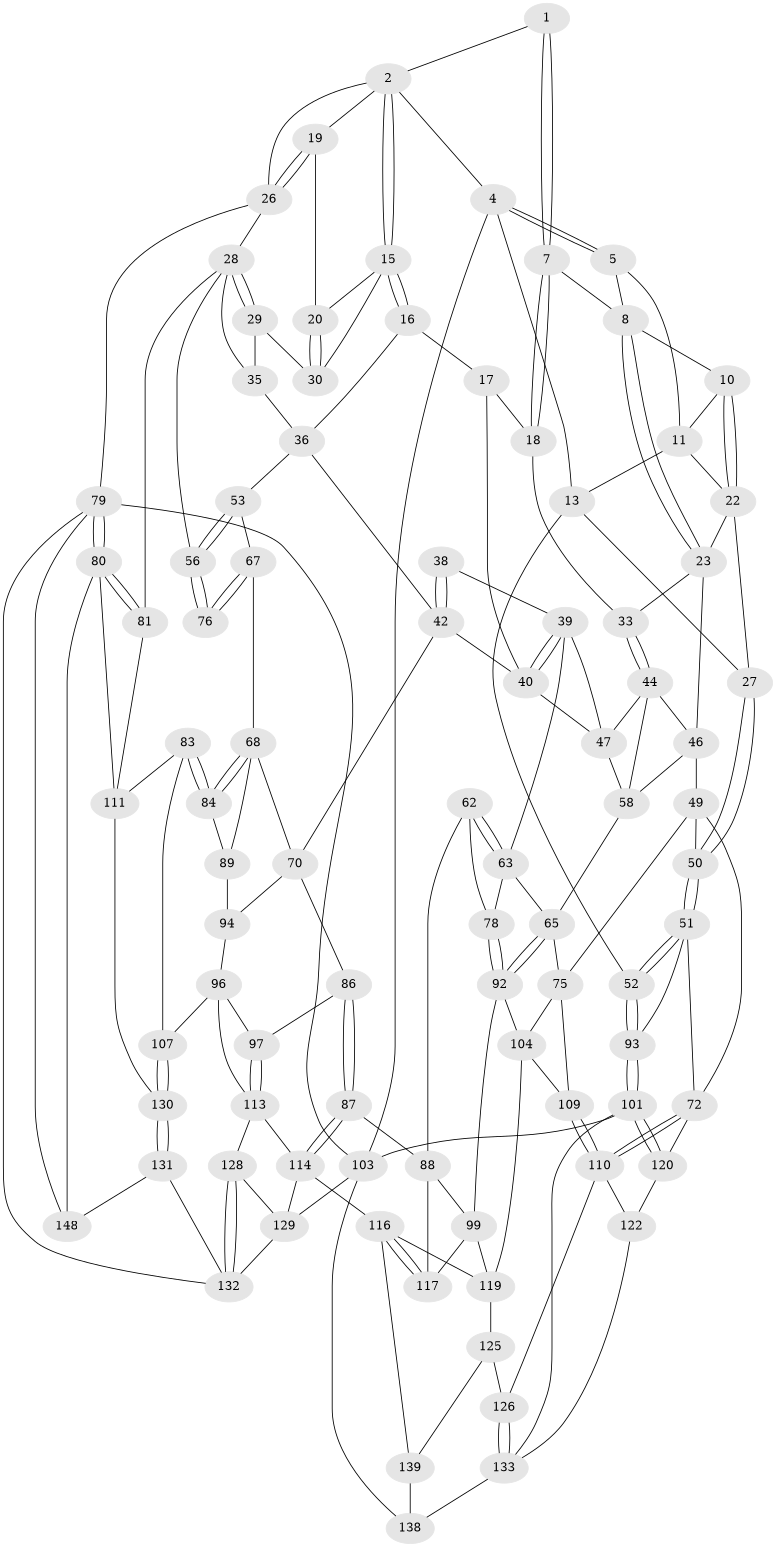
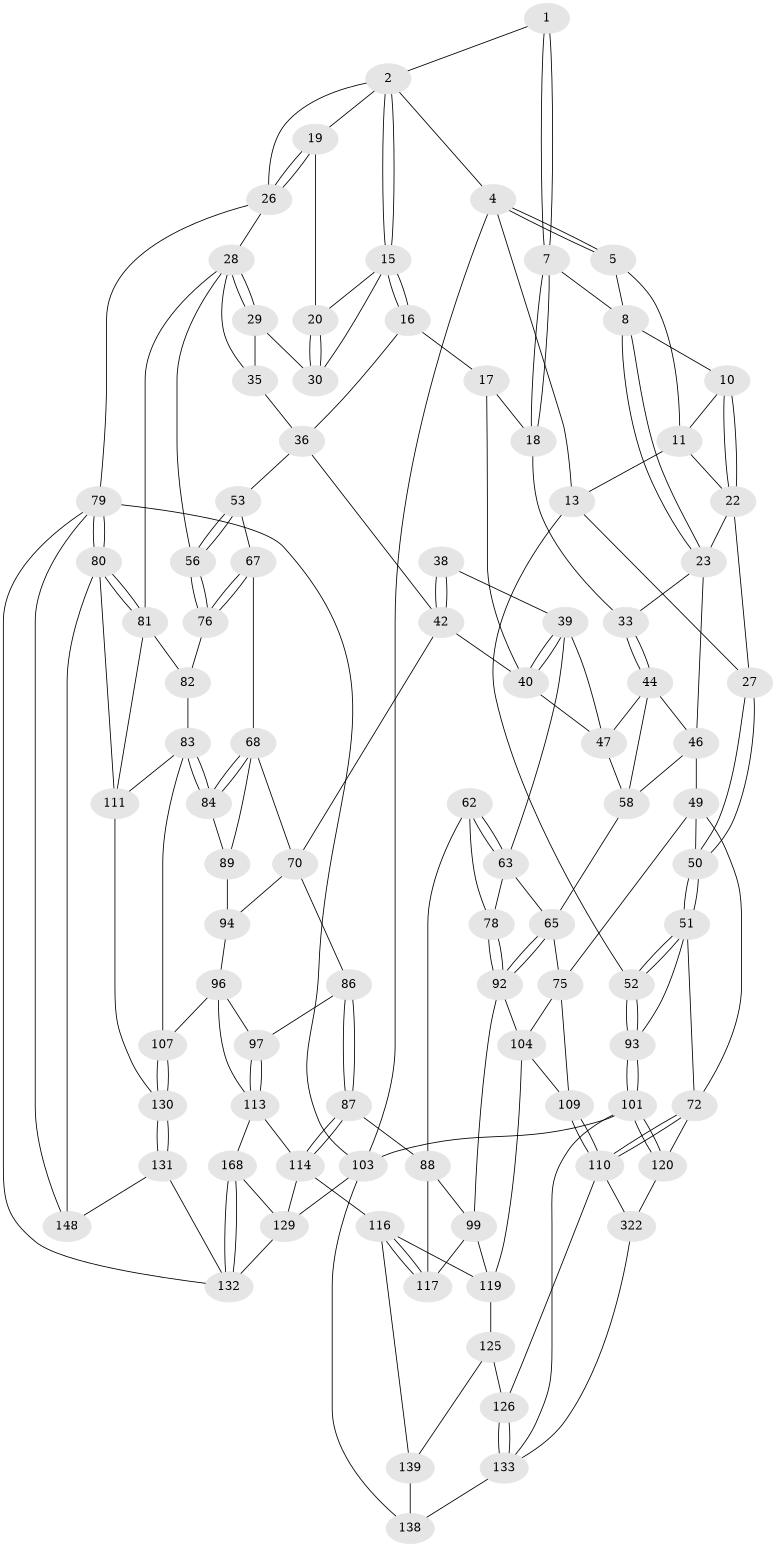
node "82": added
node "128": label "128" -> "168"
node "122": label "122" -> "322"
